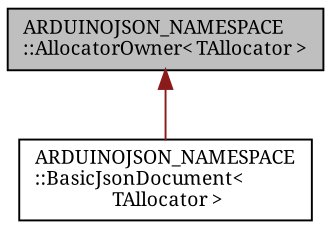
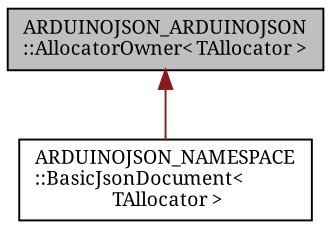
node "ARDUINOJSON_NAMESPACE ::AllocatorOwner< TAllocator >": label "ARDUINOJSON_NAMESPACE ::AllocatorOwner< TAllocator >" -> "ARDUINOJSON_ARDUINOJSON ::AllocatorOwner< TAllocator >"
